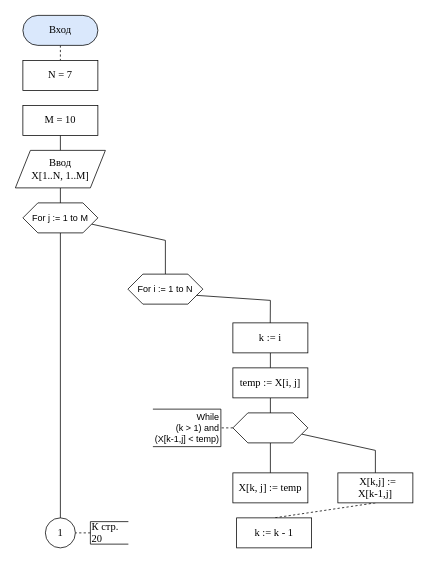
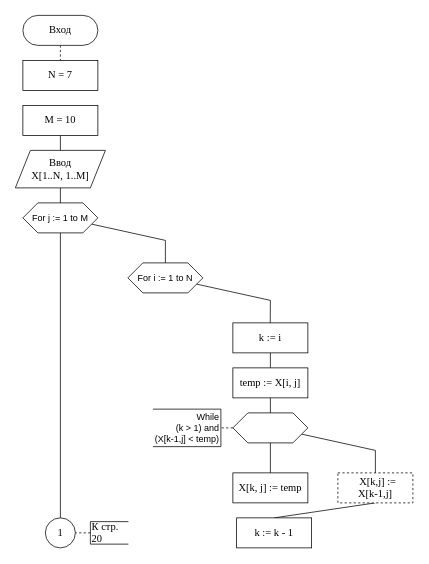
node "Вход": fillcolor #dae8fc -> #ffffff
node "For i := 1 to N": moved (165, 289) -> (165, 278)
node "X[k,j] := X[k-1,j]": style solid -> dashed
edge "X[k,j] := X[k-1,j]" -- "k := k - 1": style dashed -> solid
